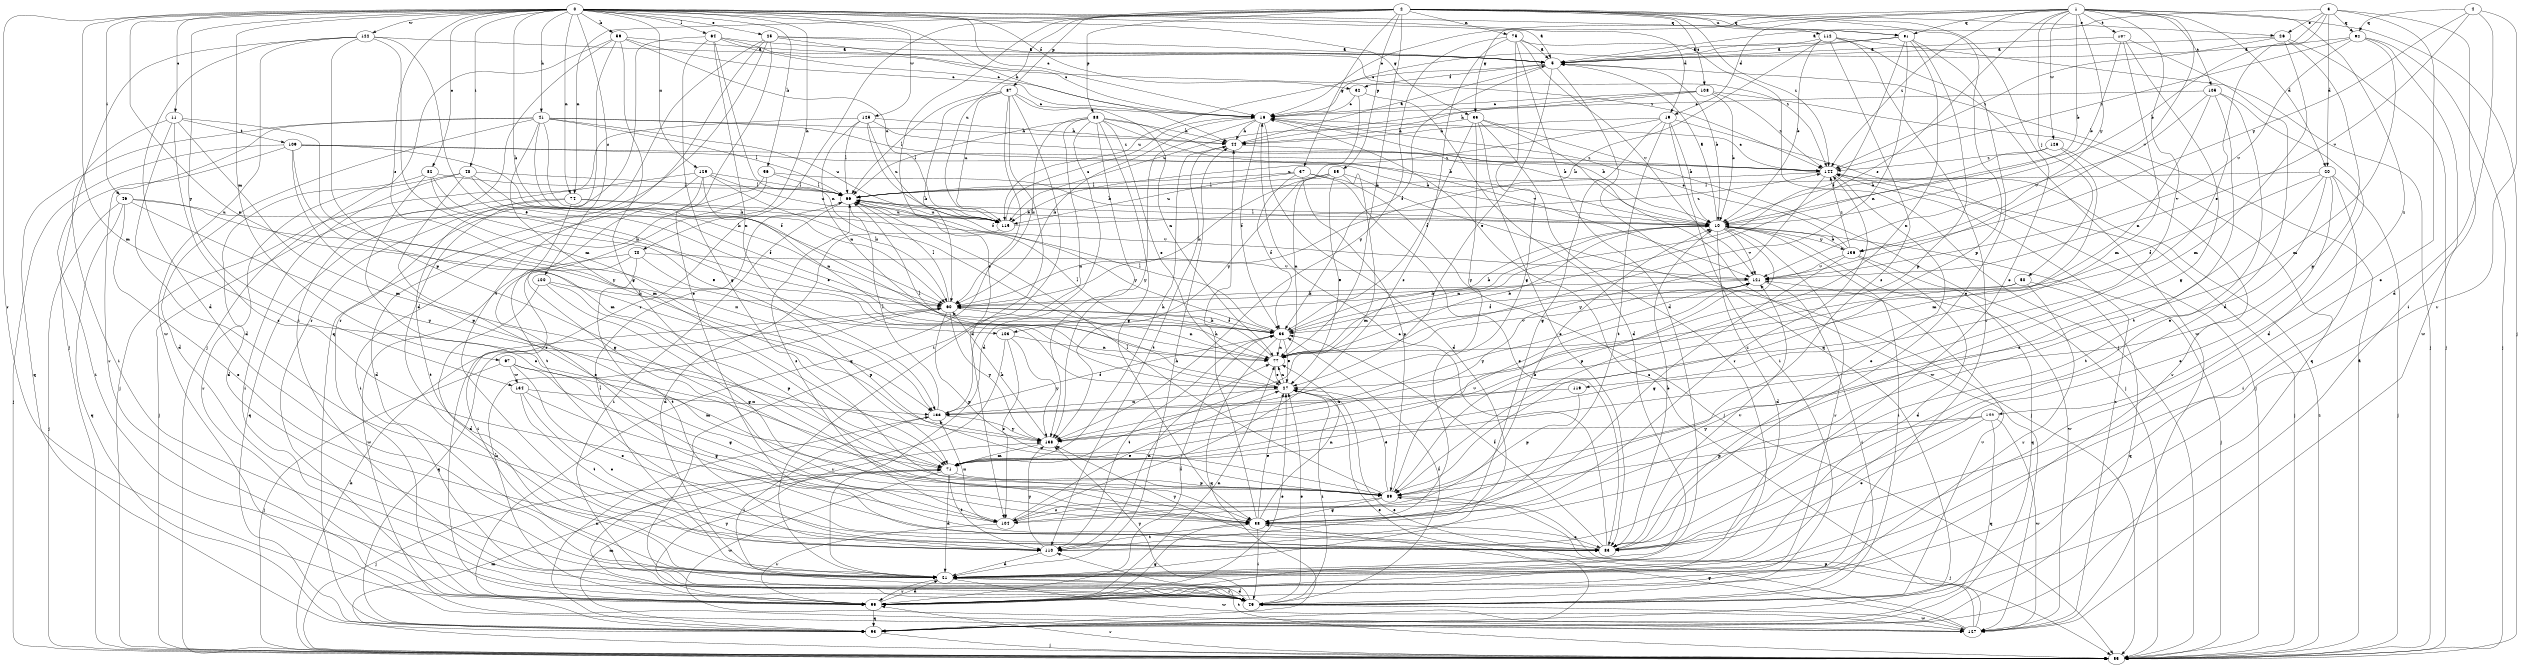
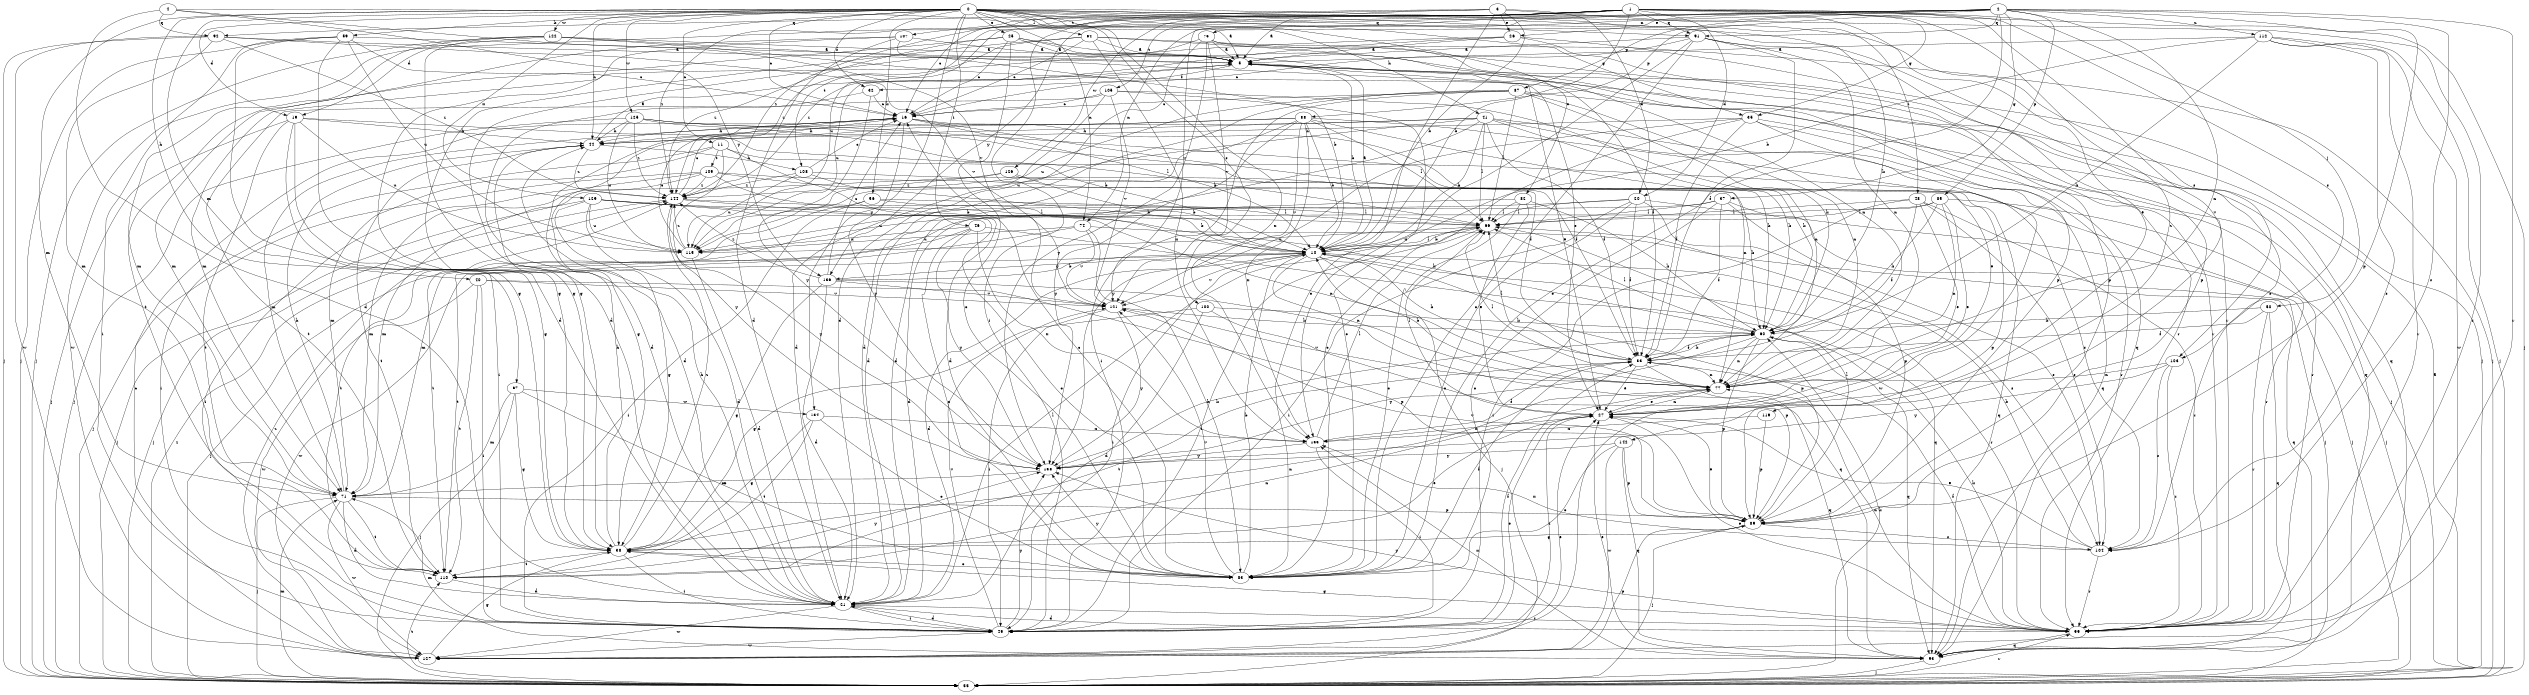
edge "108" -> "44": reversed
edge "74" -> "83": label "o" -> "h"
